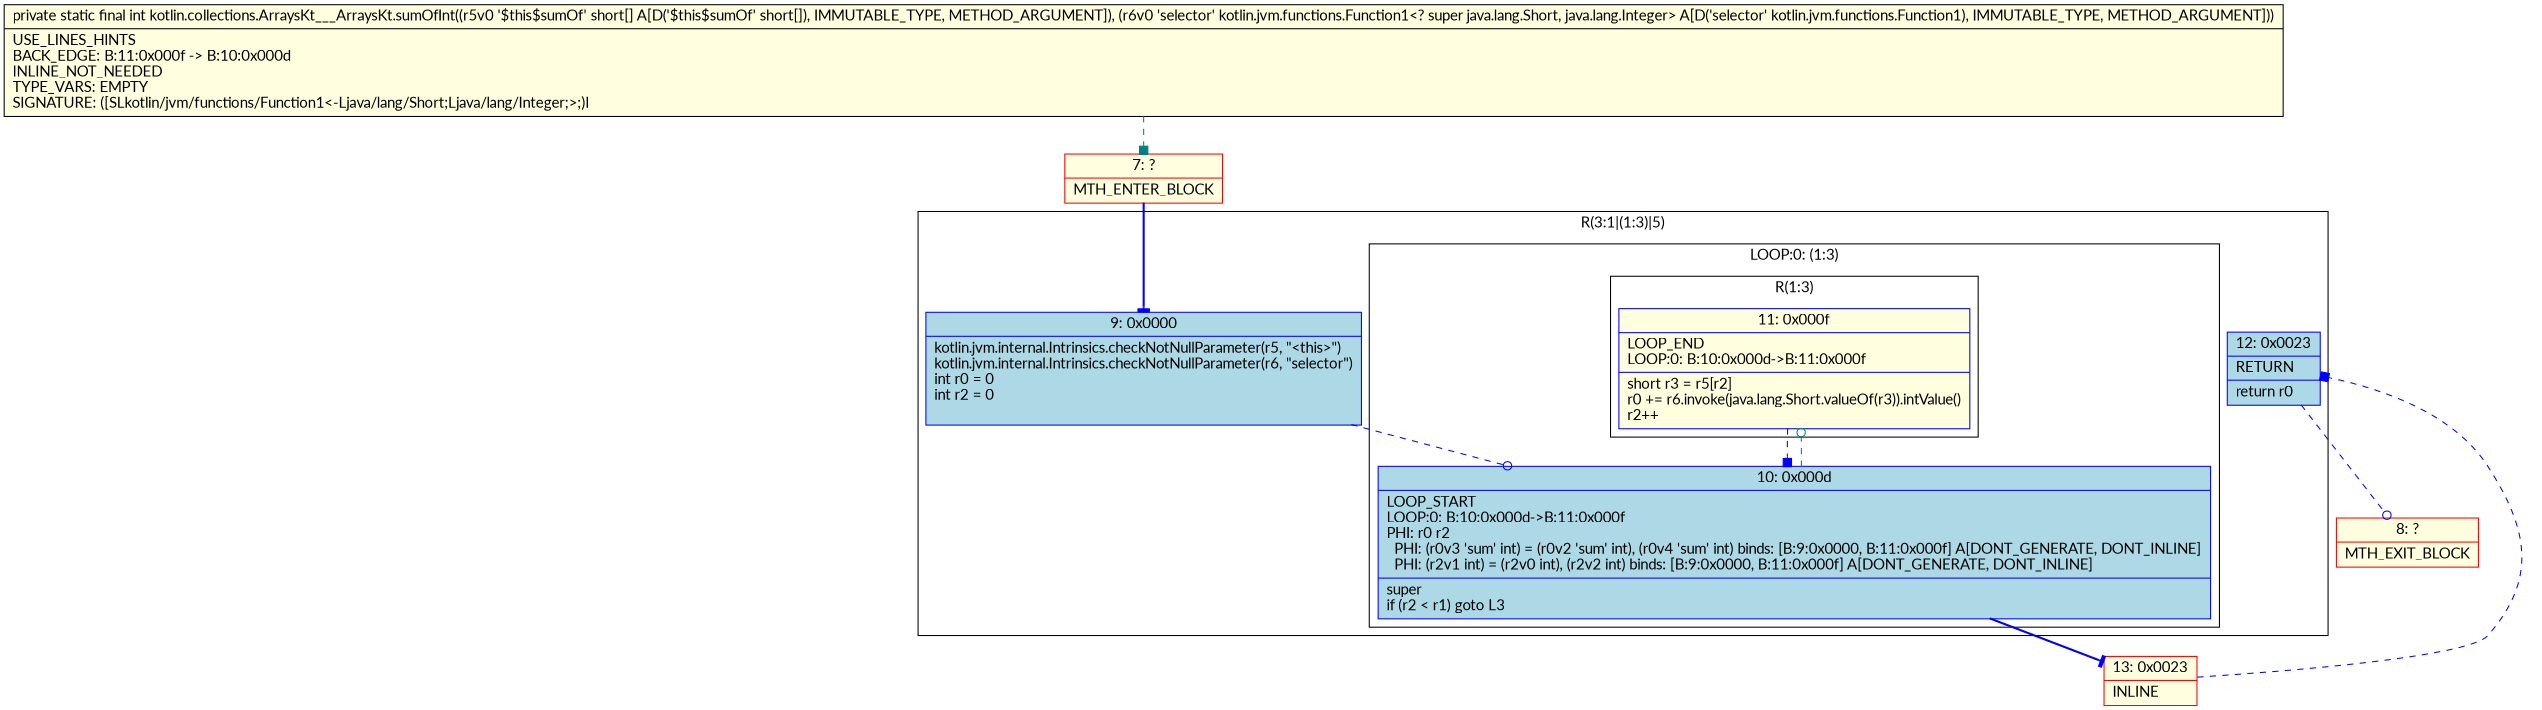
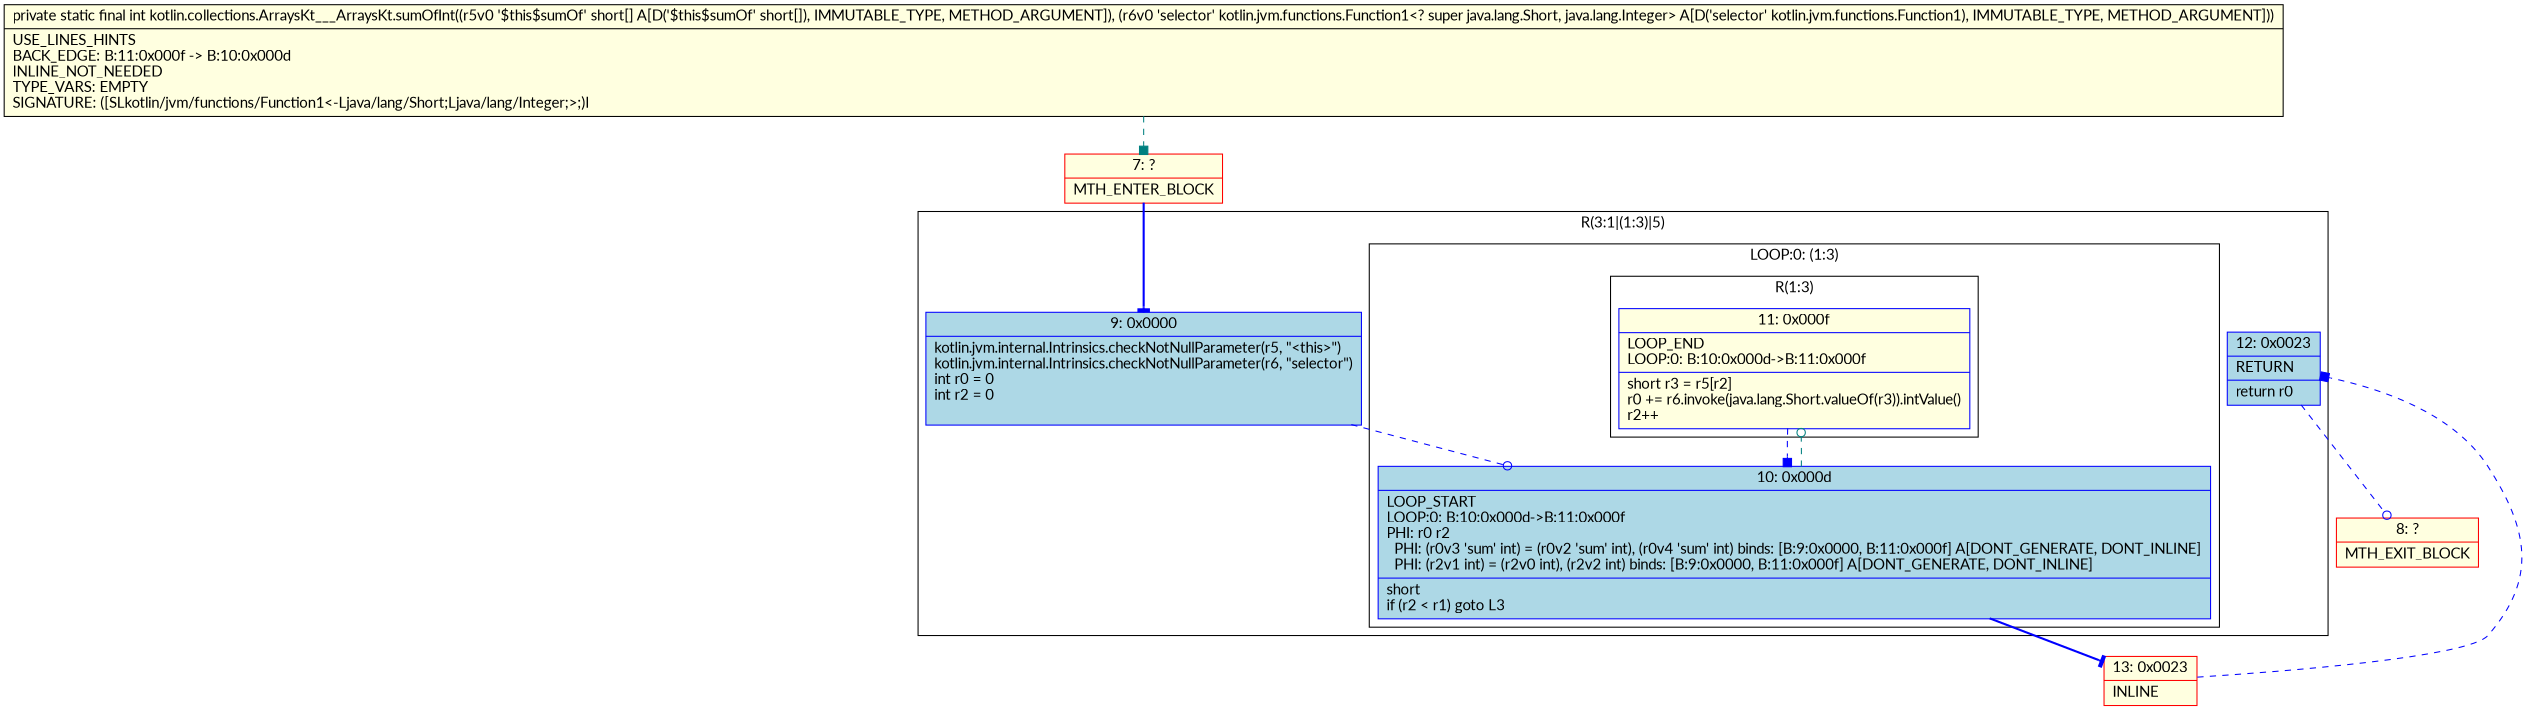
node "10: 0x000d": text "super" -> "short"
